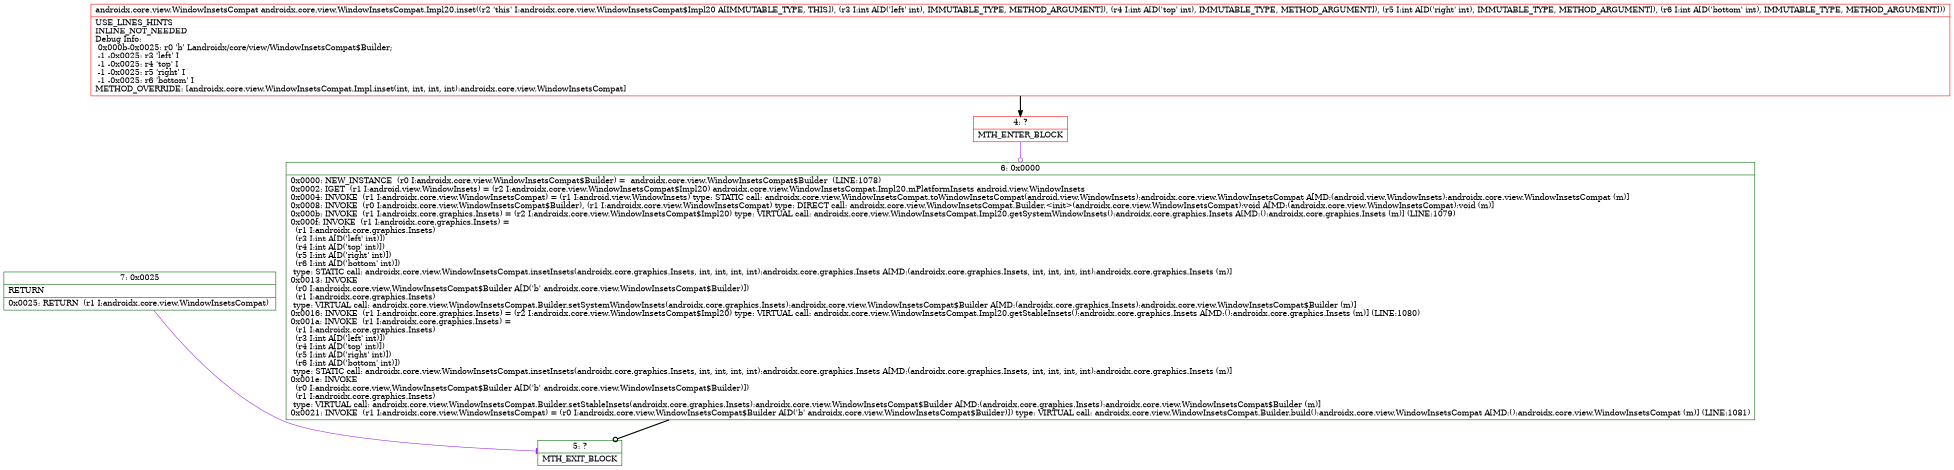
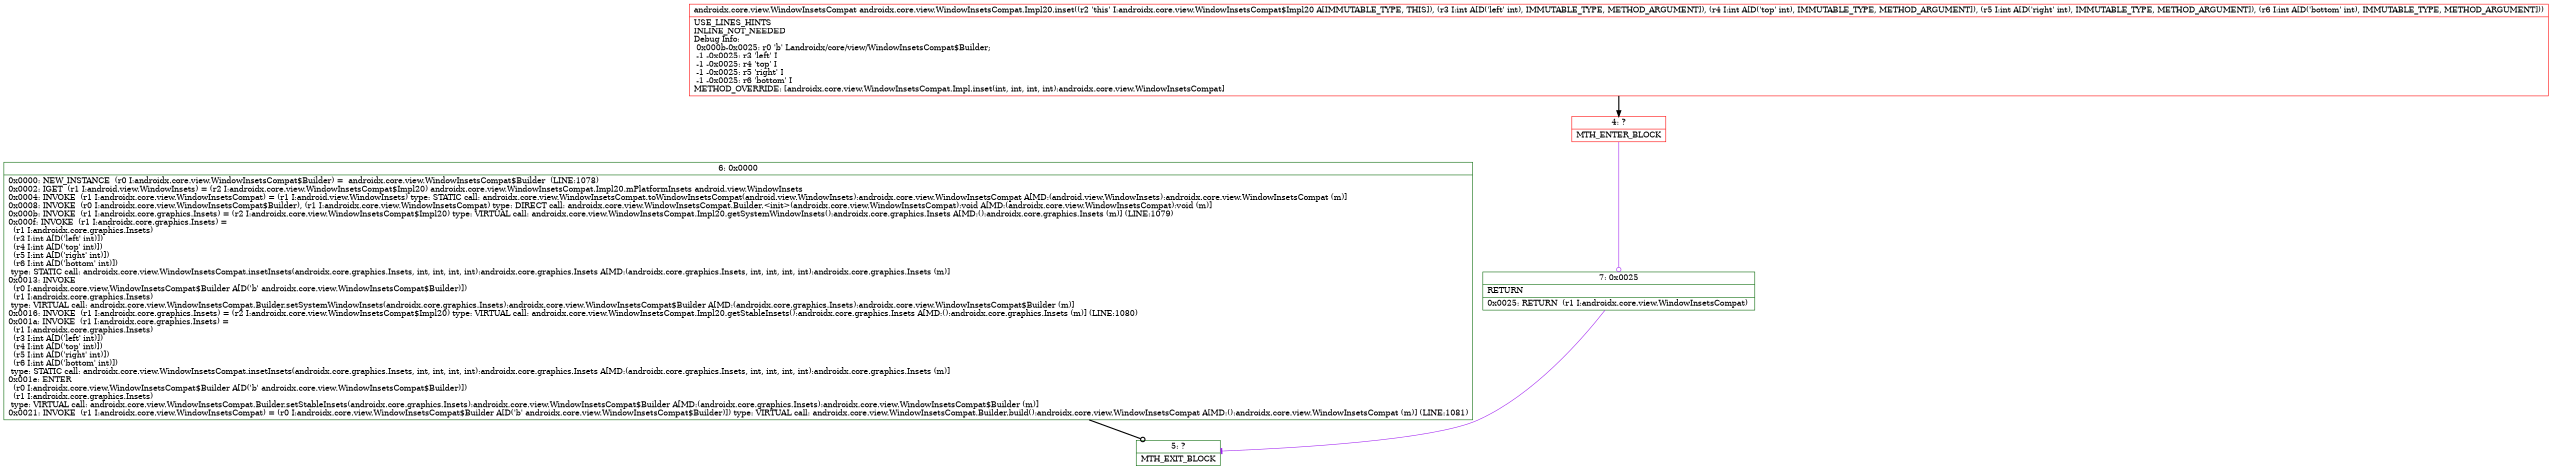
edge "4: ?" -> "6: 0x0000": now "4: ?" -> "7: 0x0025"
node "6: 0x0000": text "0x001e: INVOKE" -> "0x001e: ENTER"
